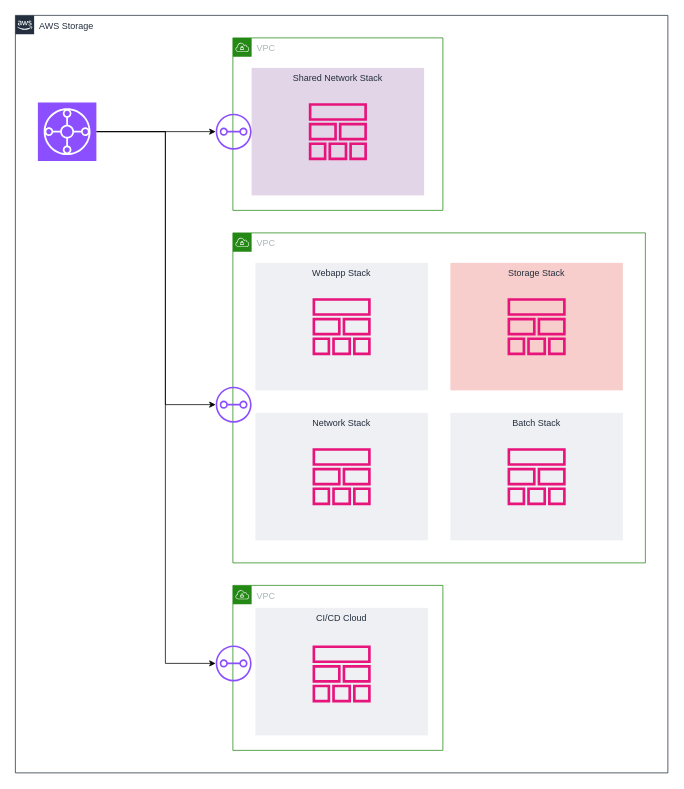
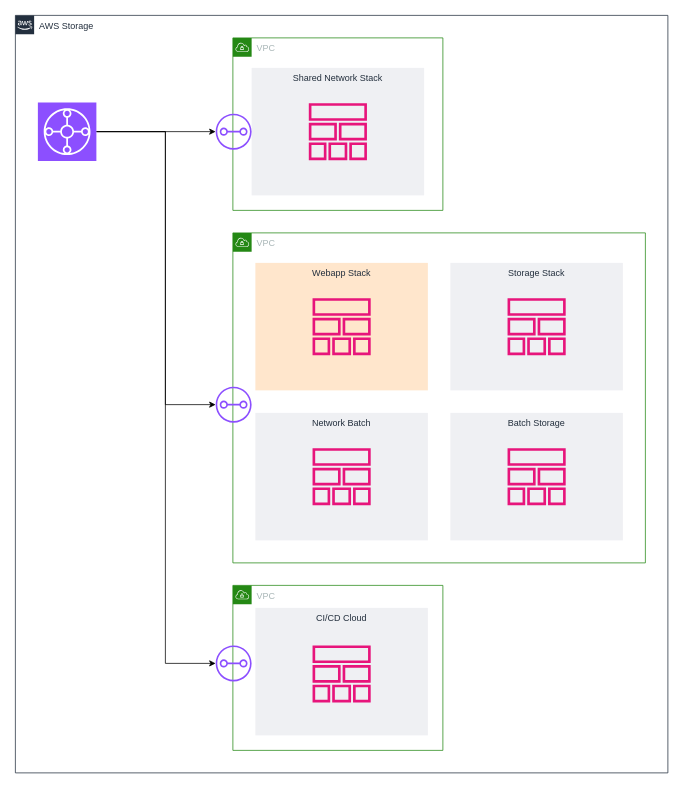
node "Shared Network Stack": fillcolor #e1d5e7 -> #eff0f3
node "Webapp Stack": fillcolor #eff0f3 -> #ffe6cc
node "Storage Stack": fillcolor #f8cecc -> #eff0f3
node "Network Stack": label "Network Stack" -> "Network Batch"
node "Batch Stack": label "Batch Stack" -> "Batch Storage"
